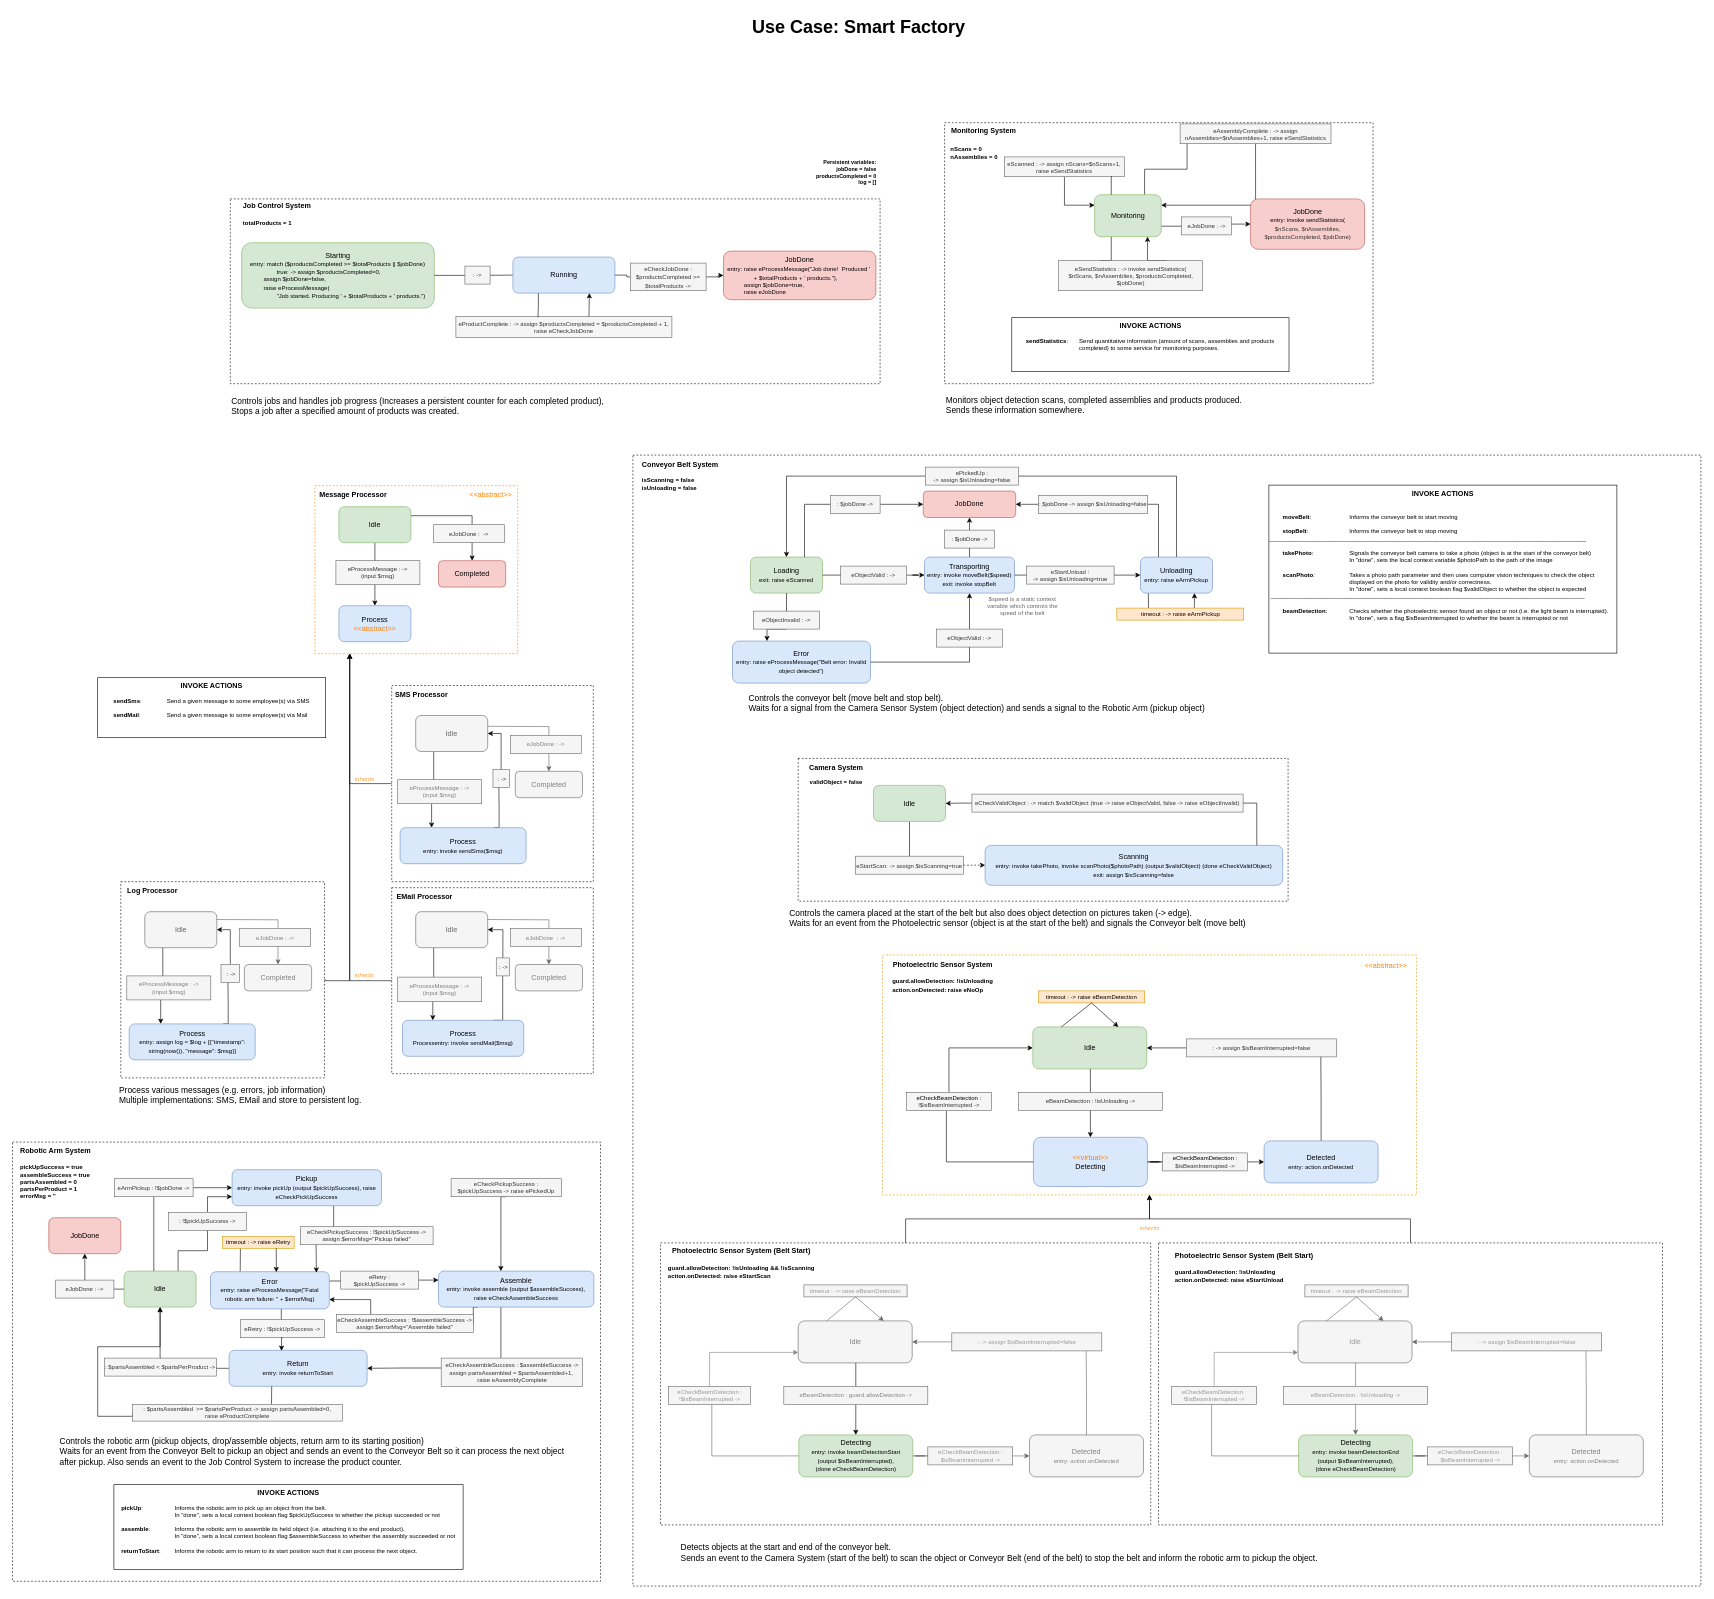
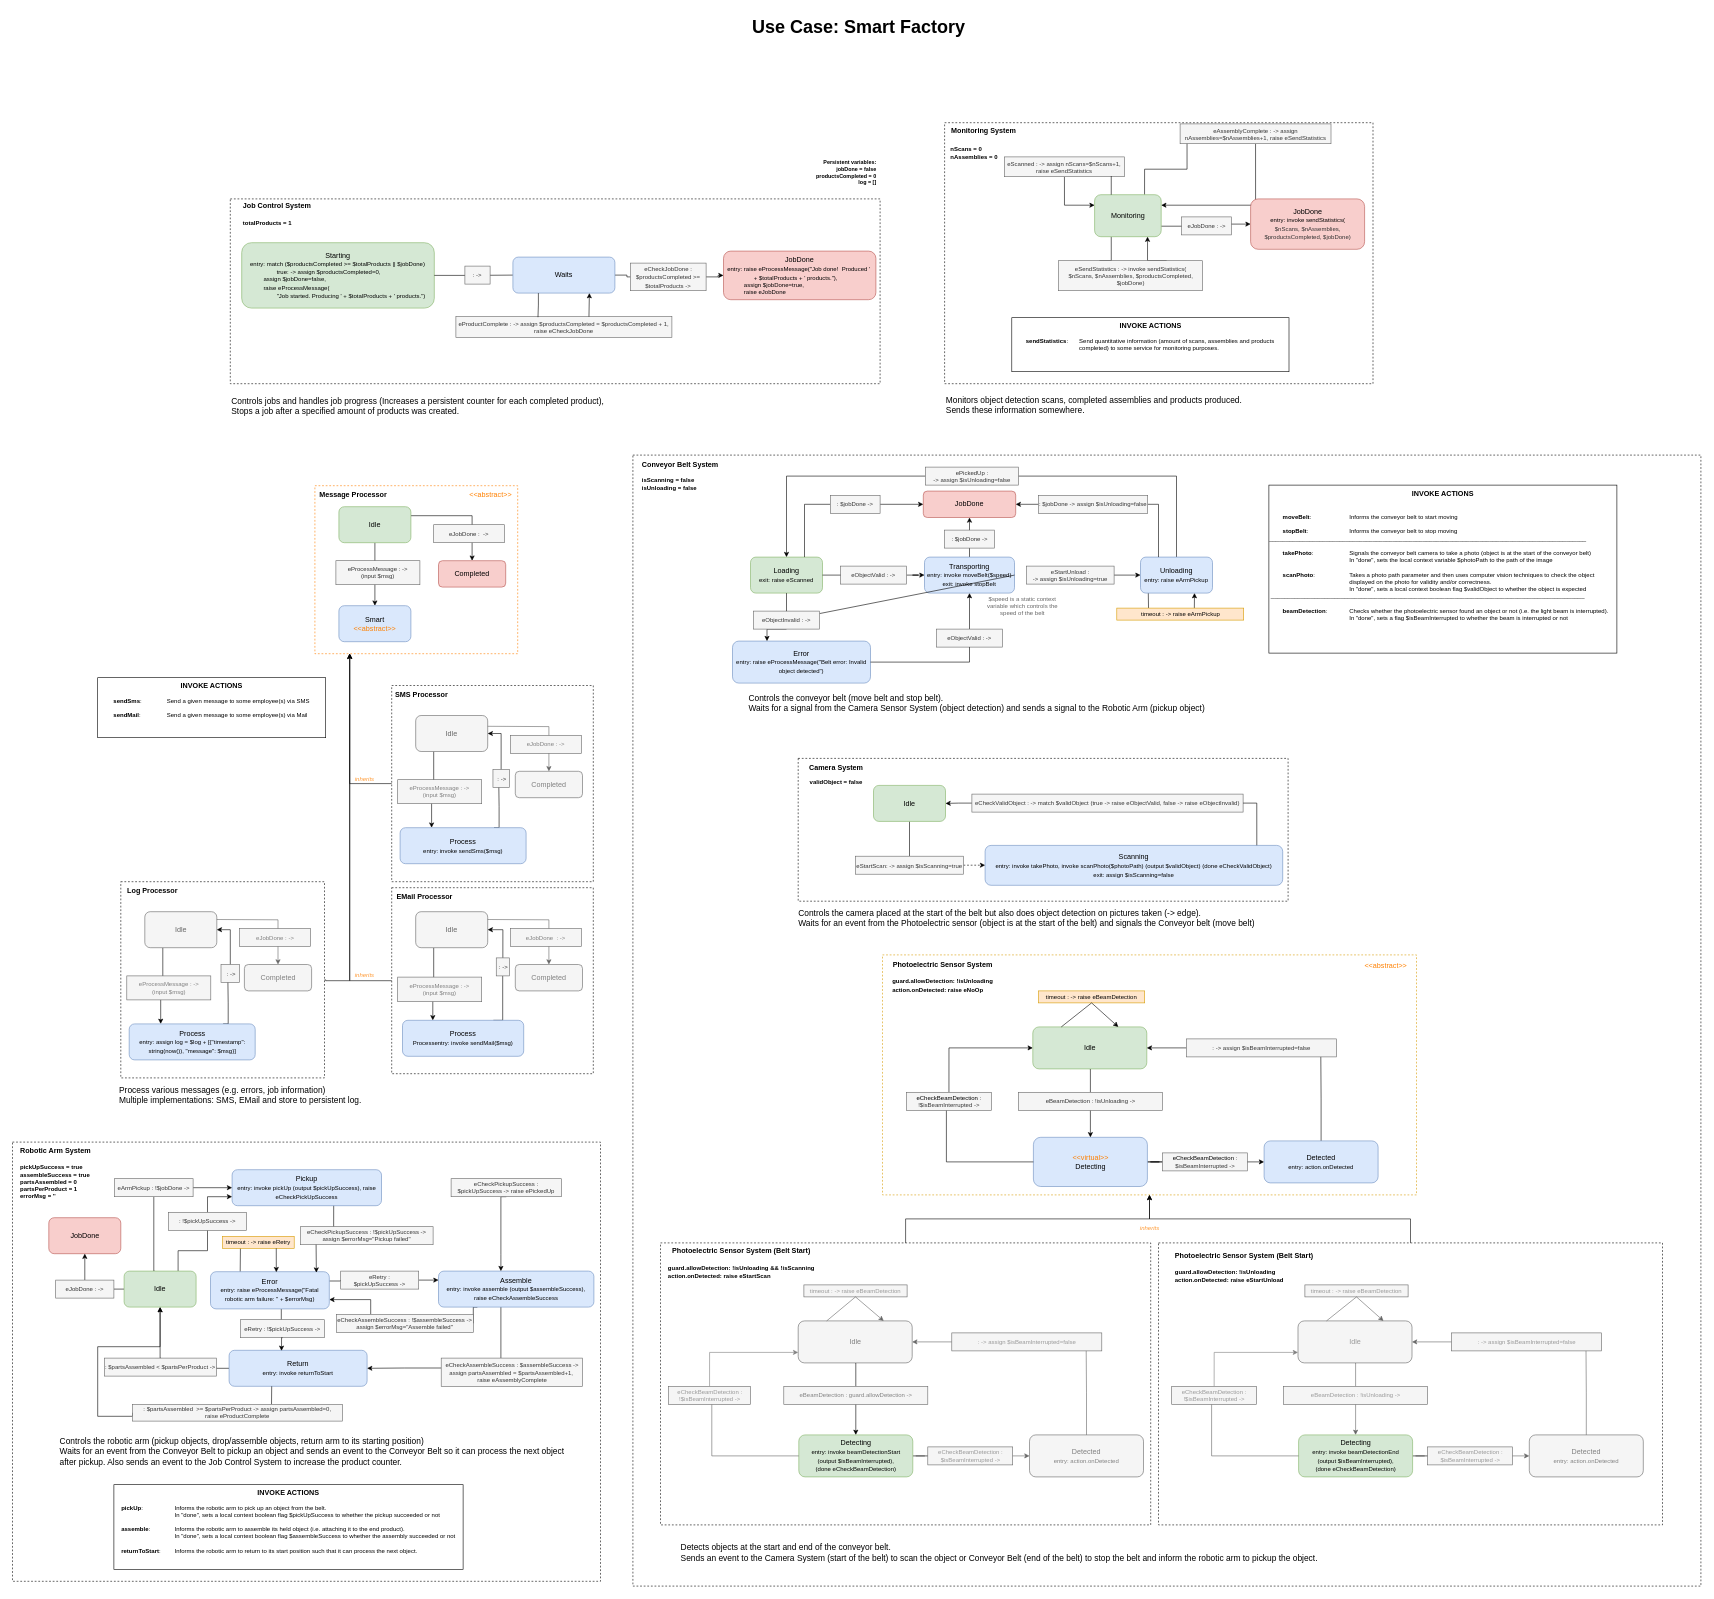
node "Running": label "Running" -> "Waits"
edge "Transporting entry: invoke moveBelt($speed) exit: invoke stopBelt" -- "eStartUnload : -> assign $isUnloading=true": now "Transporting entry: invoke moveBelt($speed) exit: invoke stopBelt" -- "eObjectInvalid : ->"
node "Process <<abstract>>": label "Process <<abstract>>" -> "Smart <<abstract>>"
node "Controls the camera placed at the start of the belt but also does object detection on pictures taken (-> edge). Waits for an event from the Photoelectric sensor (object is at the start of the belt) and signals the Conveyor belt (move belt)": moved (1022, 918) -> (1031, 918)
